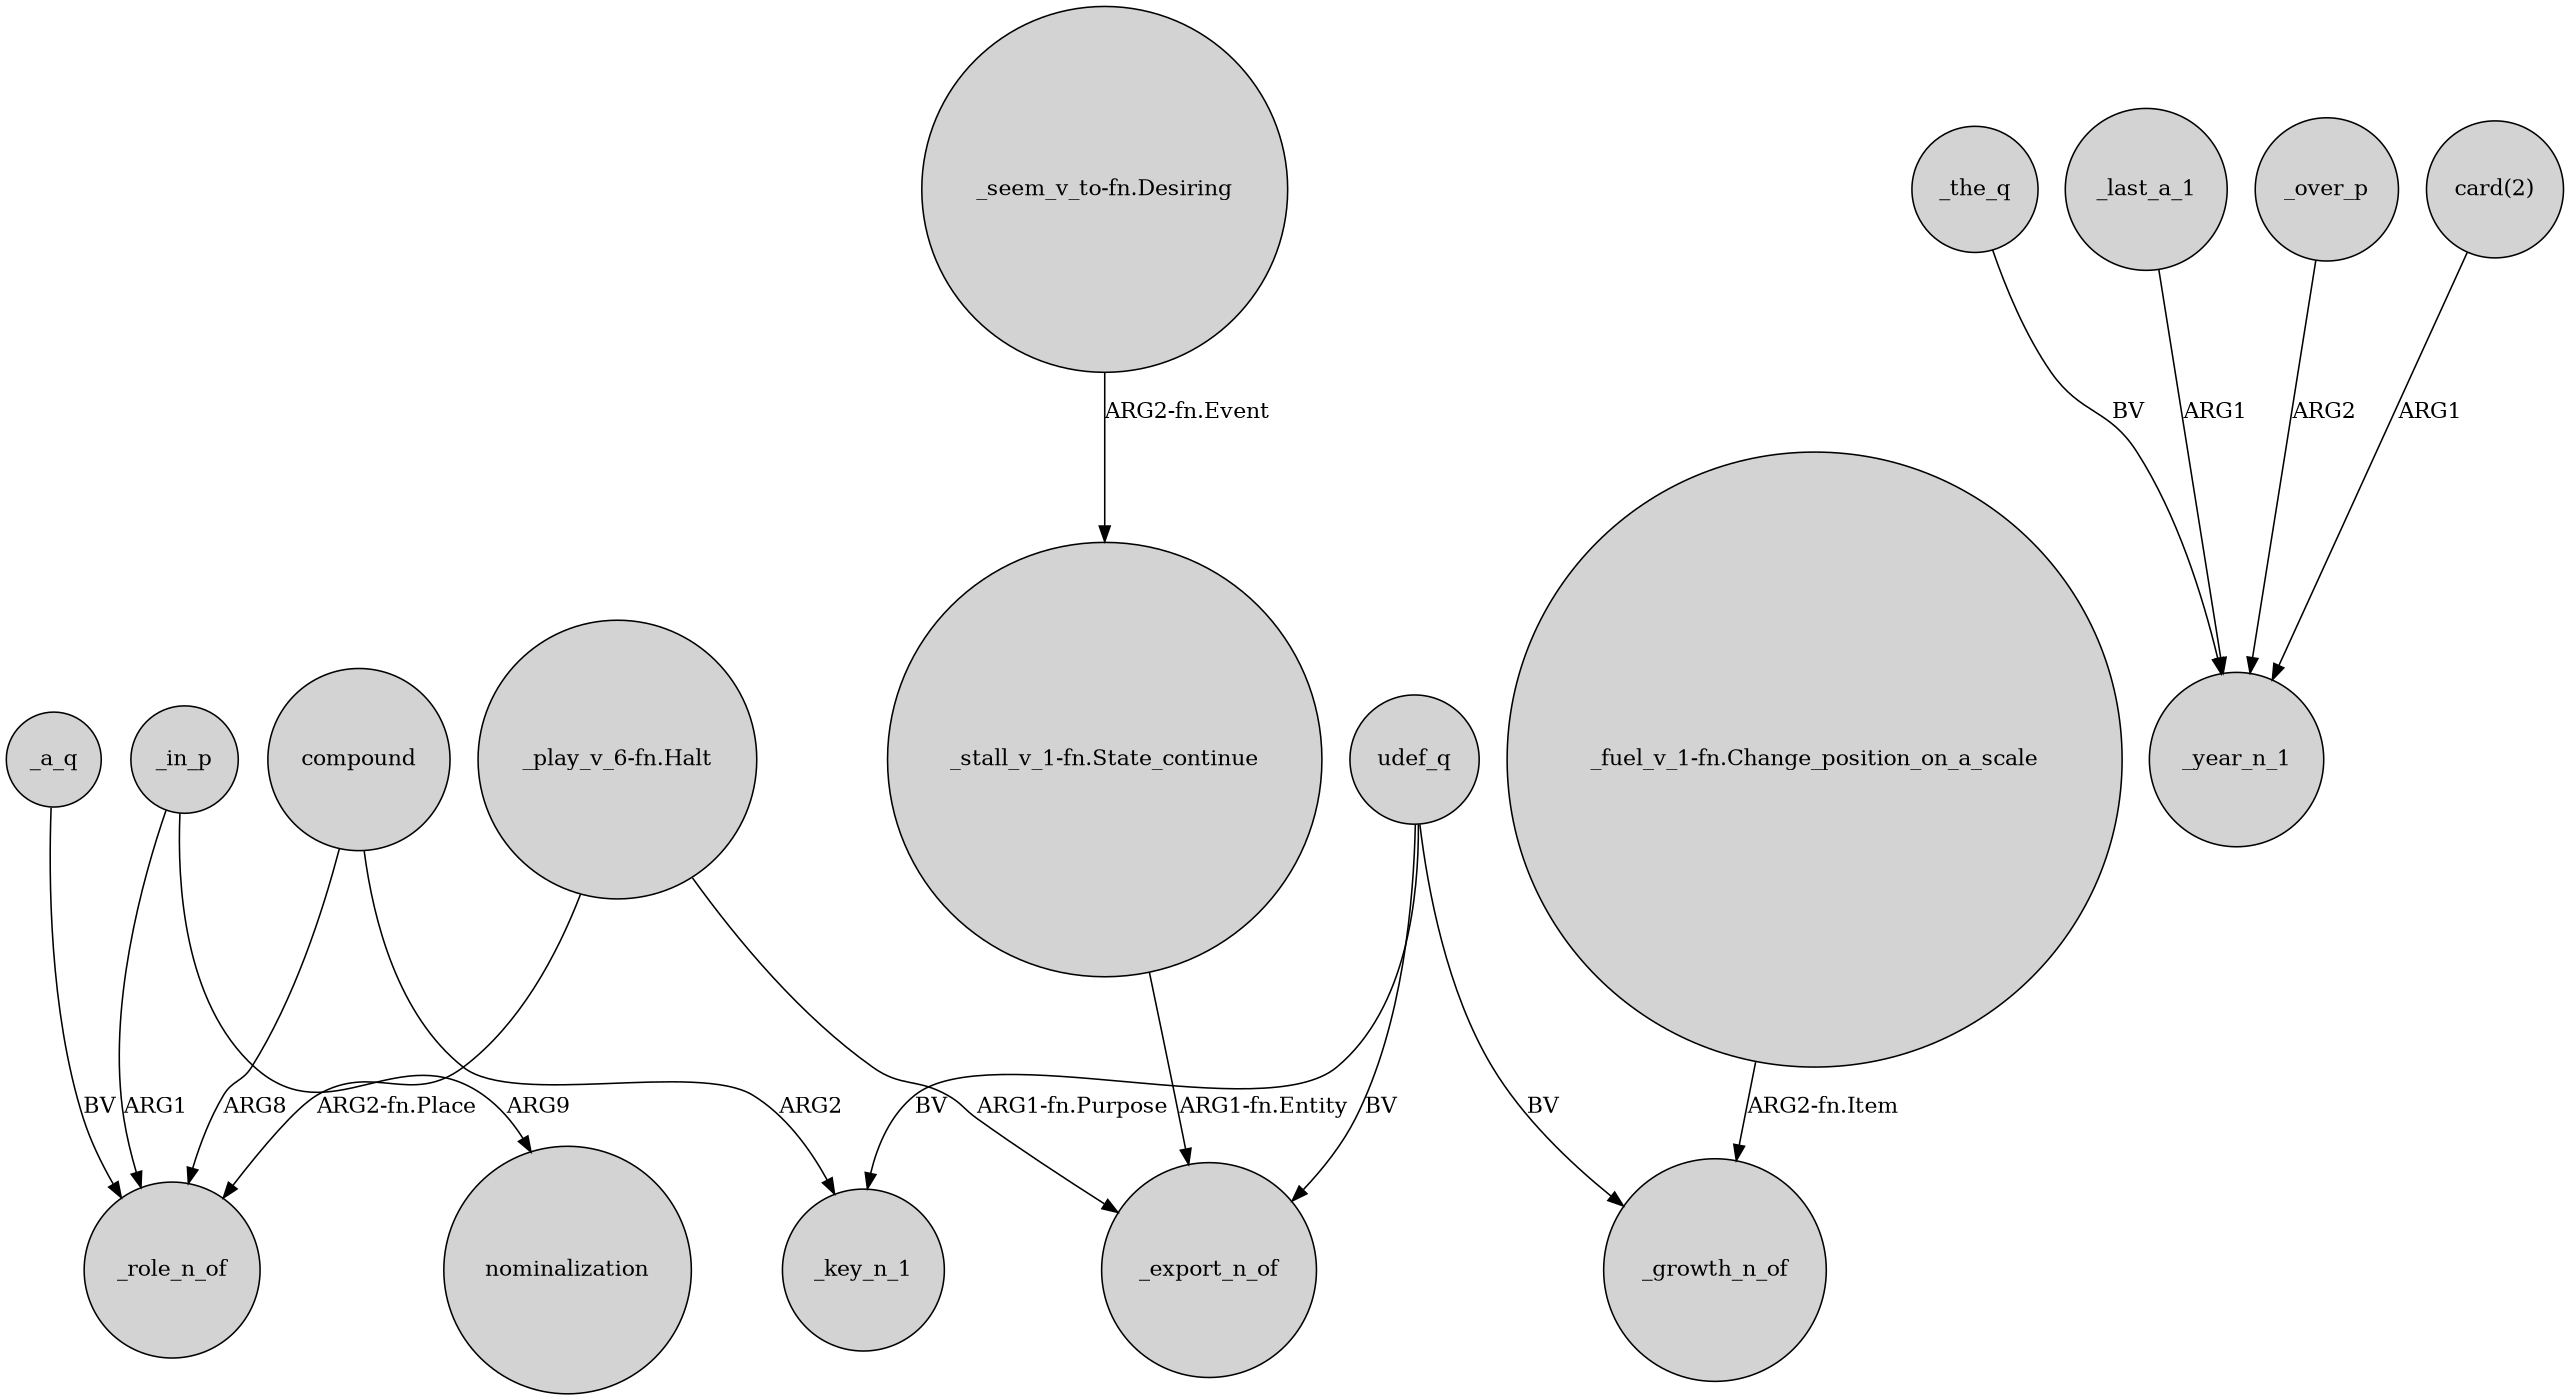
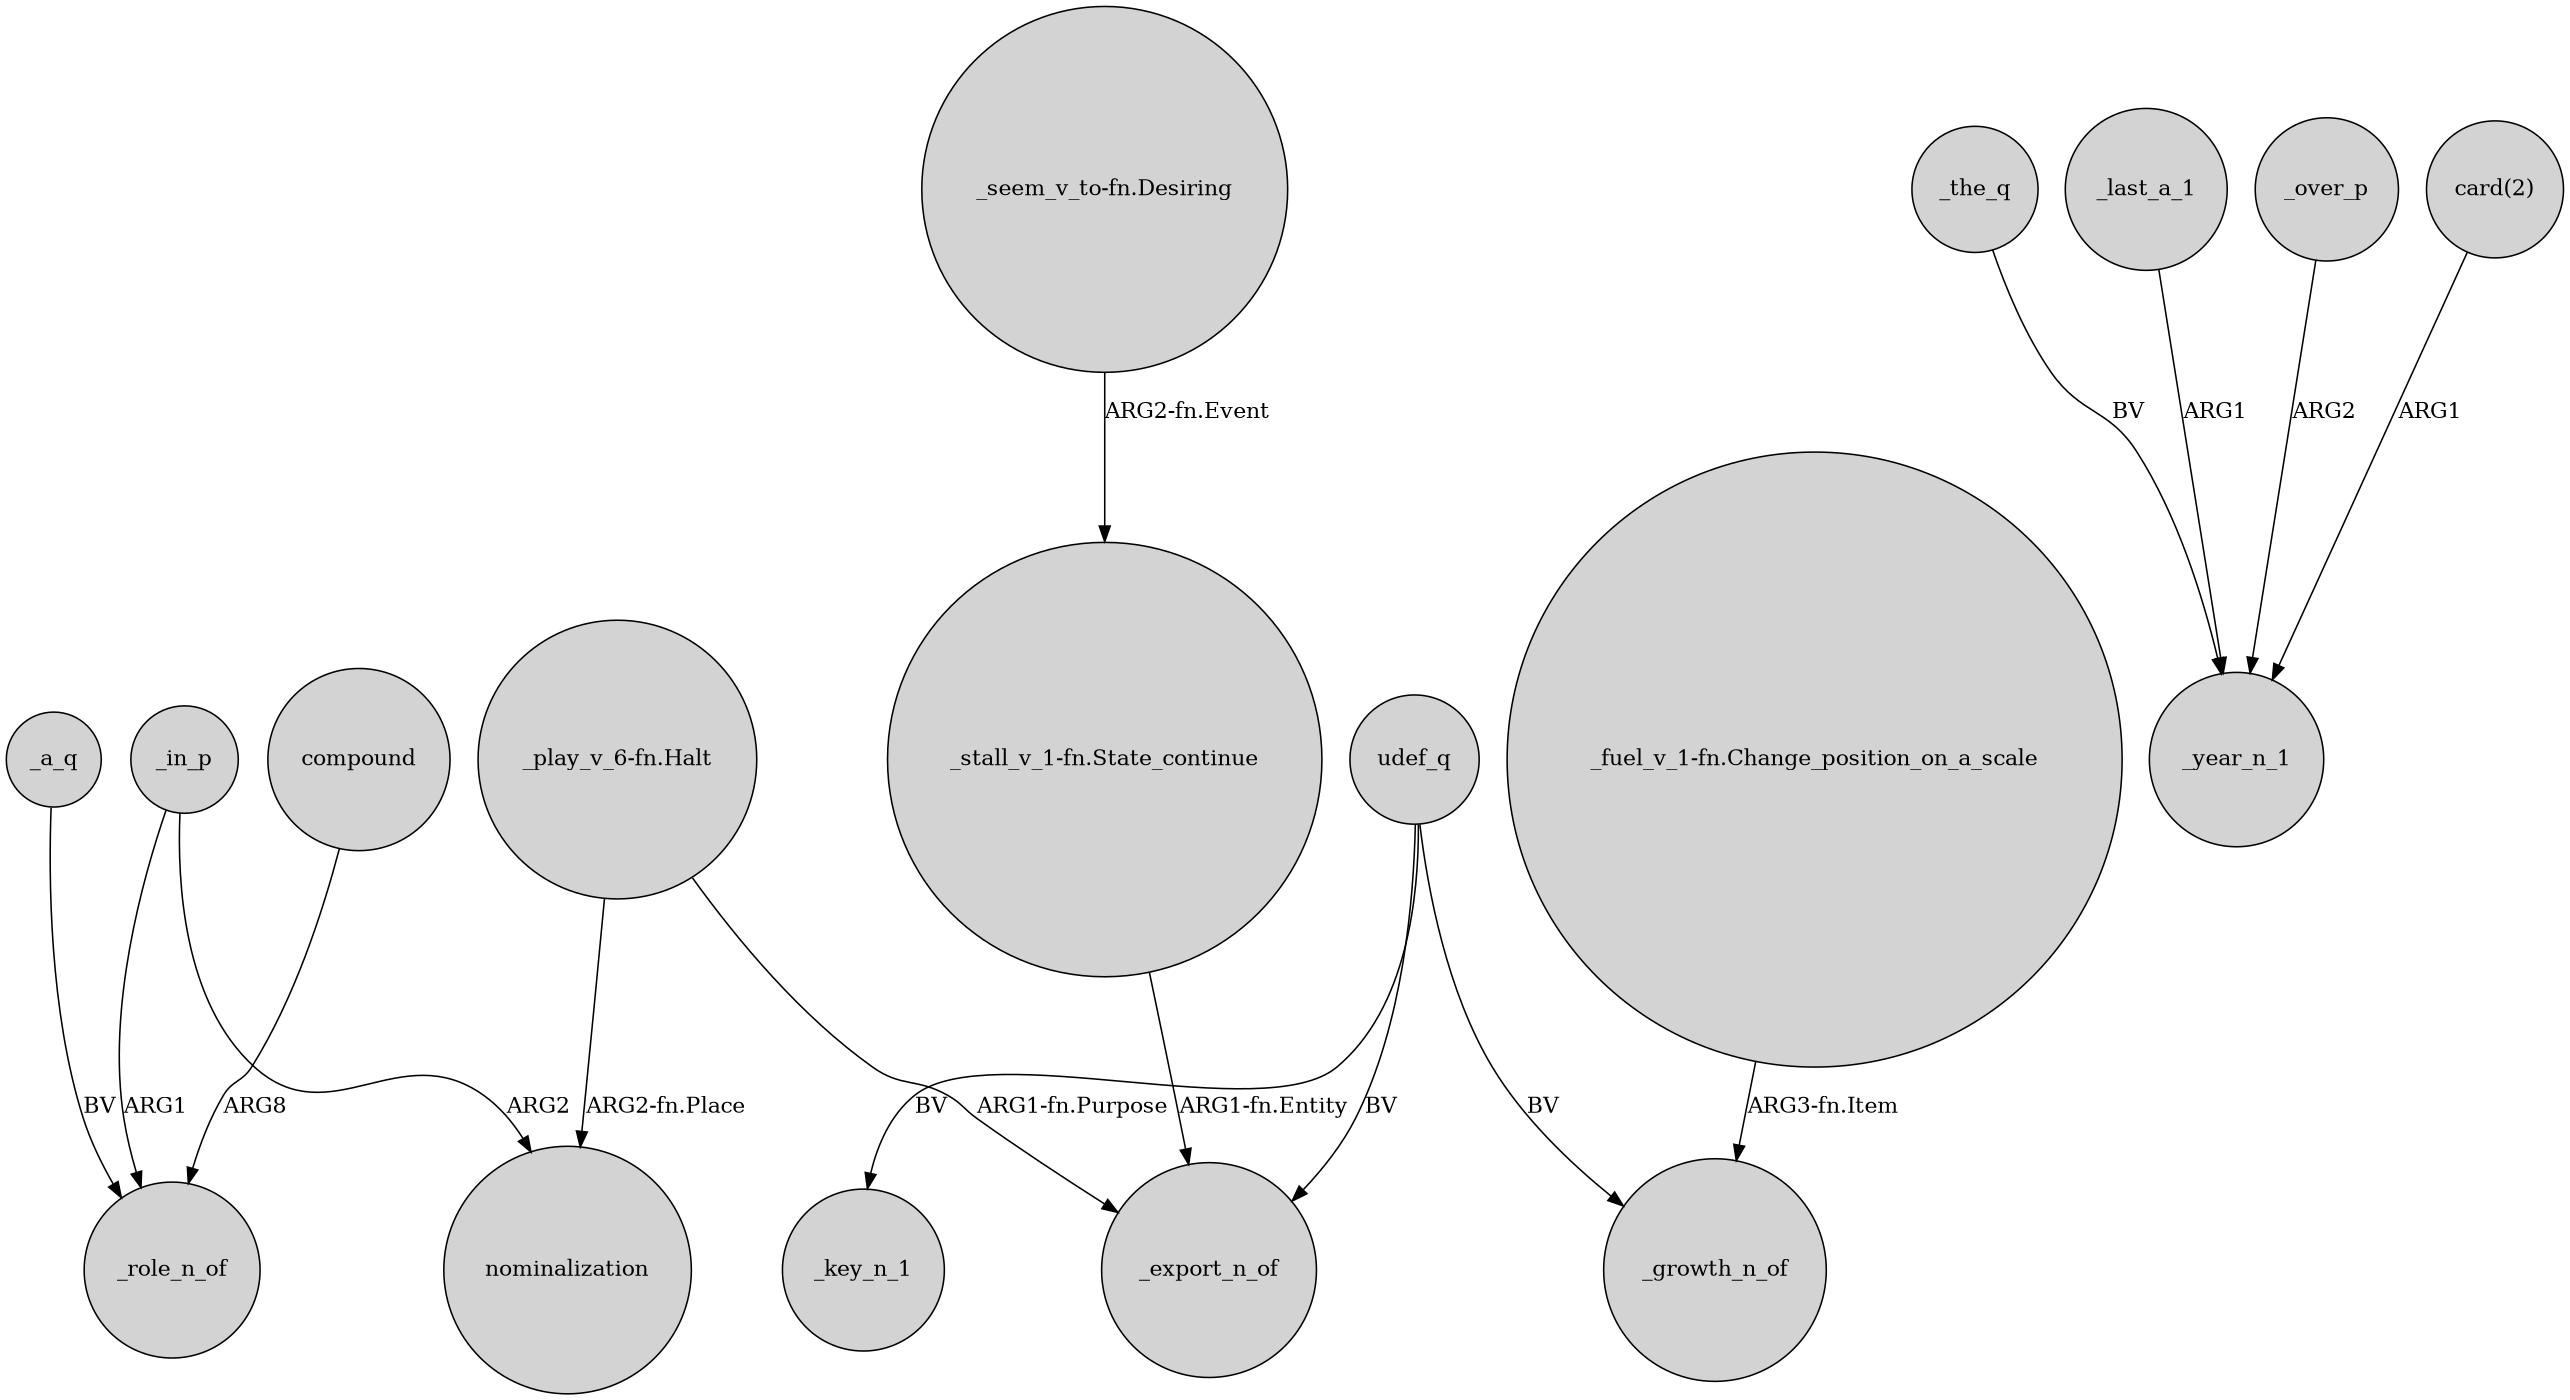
edge "_play_v_6-fn.Halt" -> "_role_n_of": now "_play_v_6-fn.Halt" -> "nominalization"
edge "compound" -> "_key_n_1": removed, label "ARG2"
edge "_in_p" -> "nominalization": label "ARG9" -> "ARG2"
edge "_fuel_v_1-fn.Change_position_on_a_scale" -> "_growth_n_of": label "ARG2-fn.Item" -> "ARG3-fn.Item"
